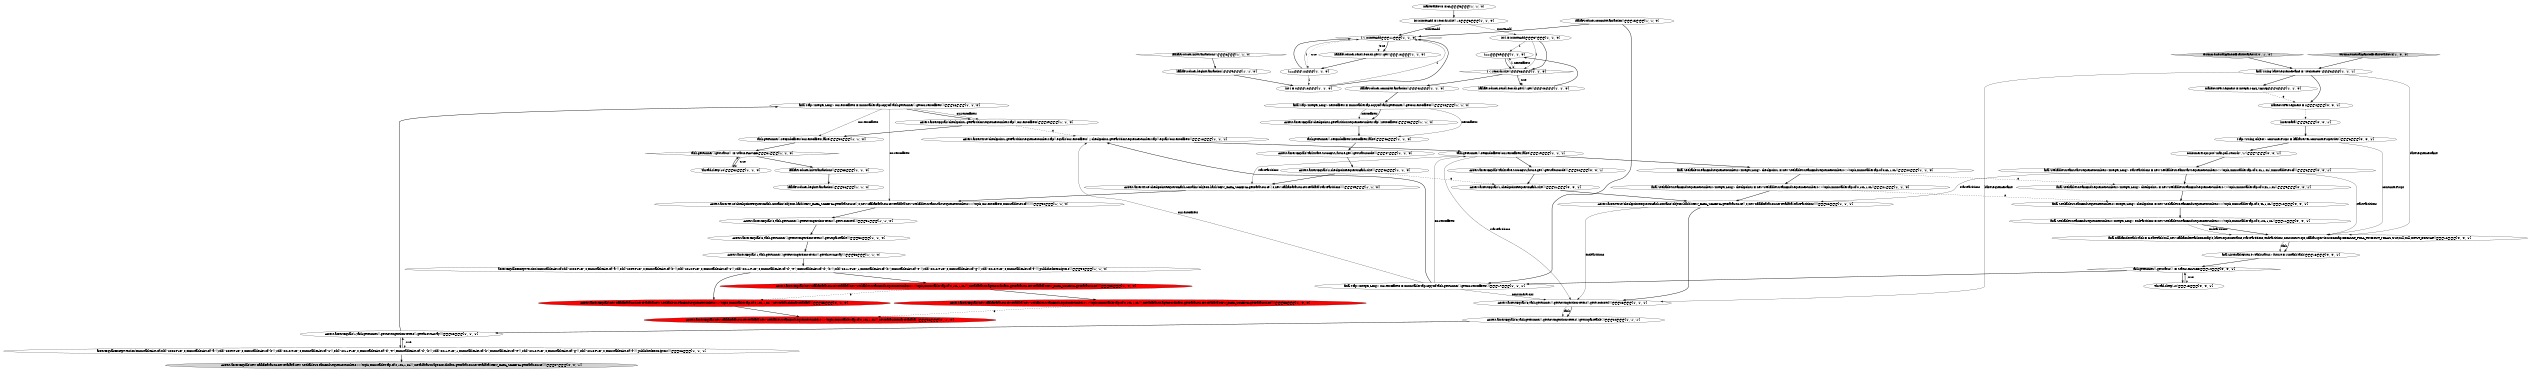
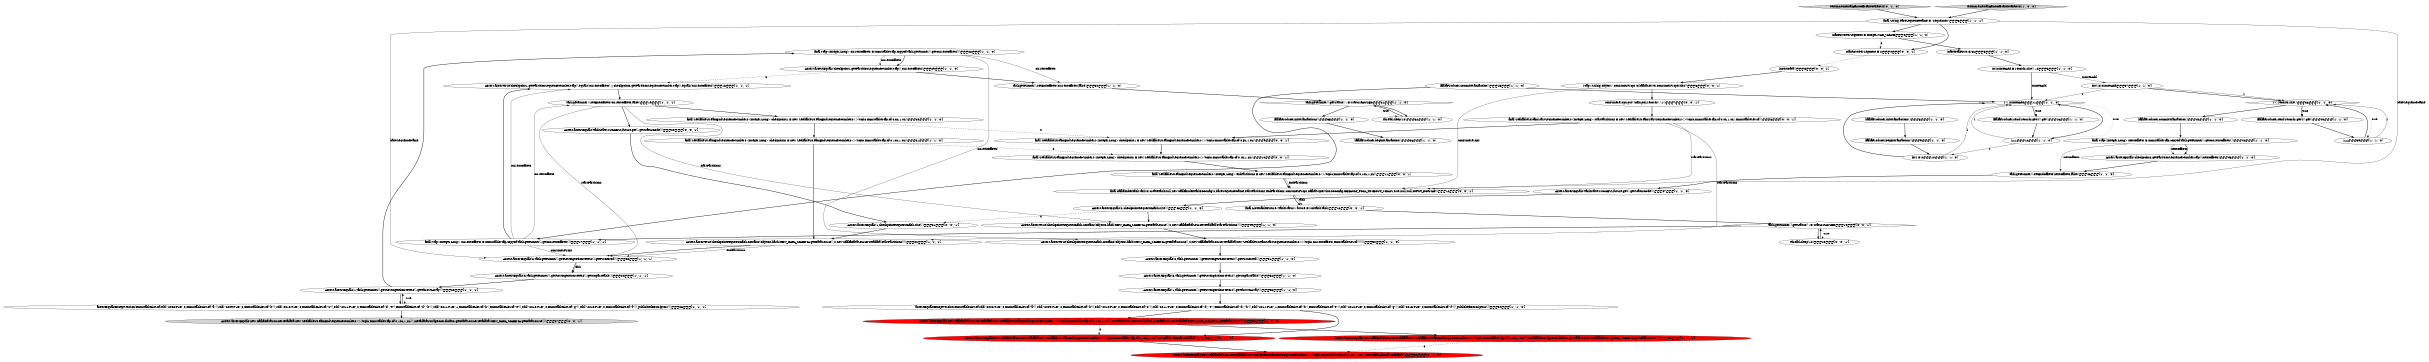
edge "maxRowsPerSegment = Integer.MAX_VALUE@@@4@@@['1', '1', '0']" -> "maxTotalRows = 3L@@@5@@@['1', '1', '0']": added
edge "int i = numToAdd@@@37@@@['1', '1', '0']" -> "i++@@@39@@@['1', '1', '0']": now "int i = numToAdd@@@37@@@['1', '1', '0']" -> "i < numToAdd@@@11@@@['1', '1', '0']"
node "kafkaProducer.initTransactions()@@@8@@@['1', '1', '0']": shape diamond -> ellipse
edge "i < records.size()@@@38@@@['1', '1', '0']" -> "i++@@@39@@@['1', '1', '0']": label "nextOffsets" -> "true"
